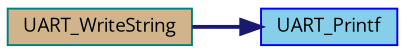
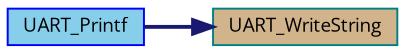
edge "UART_WriteString" -> "UART_Printf": reversed
